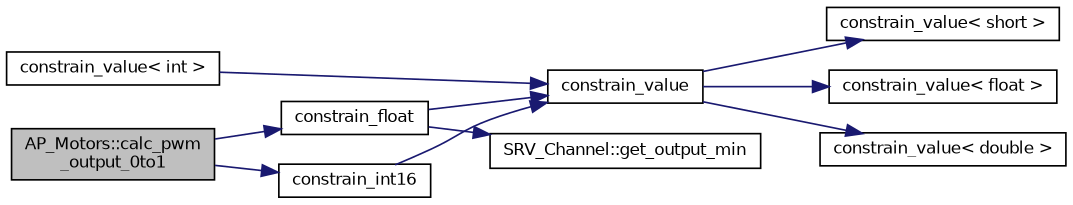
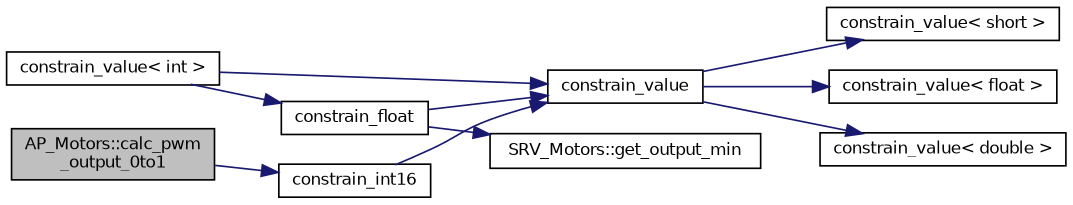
edge "AP_Motors::calc_pwm _output_0to1" -> "constrain_float": now "constrain_value< int >" -> "constrain_float"
node "SRV_Channel::get_output_min": label "SRV_Channel::get_output_min" -> "SRV_Motors::get_output_min"
